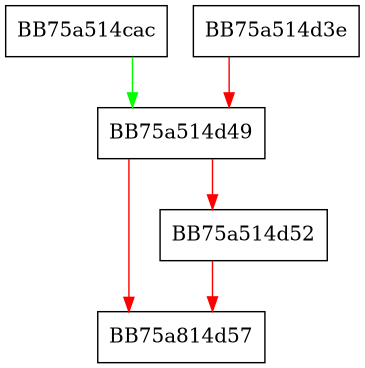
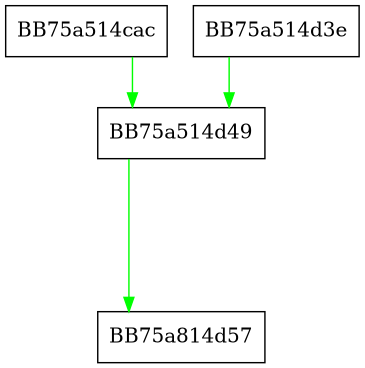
edge "BB75a514d3e" -> "BB75a514d49": color red -> green
edge "BB75a514d49" -> "BB75a814d57": color red -> green
node "BB75a514d52": removed
